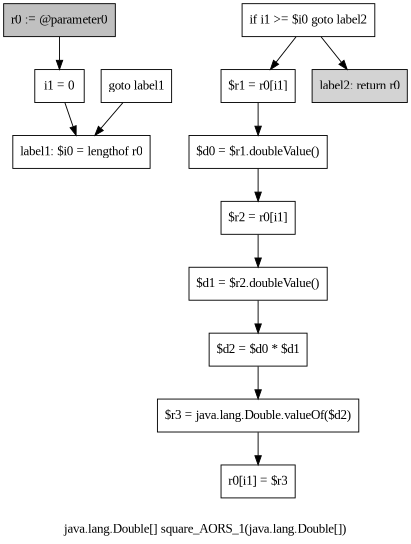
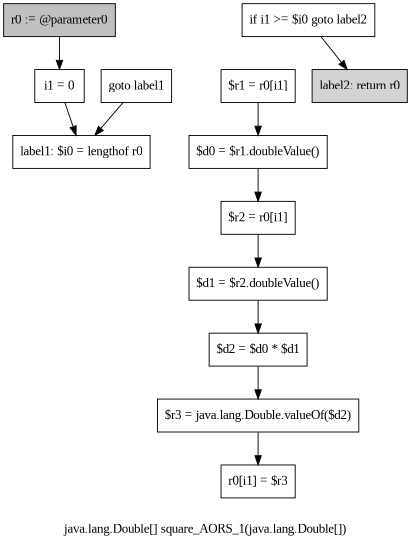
edge "if i1 >= $i0 goto label2" -> "$r1 = r0[i1]": removed
